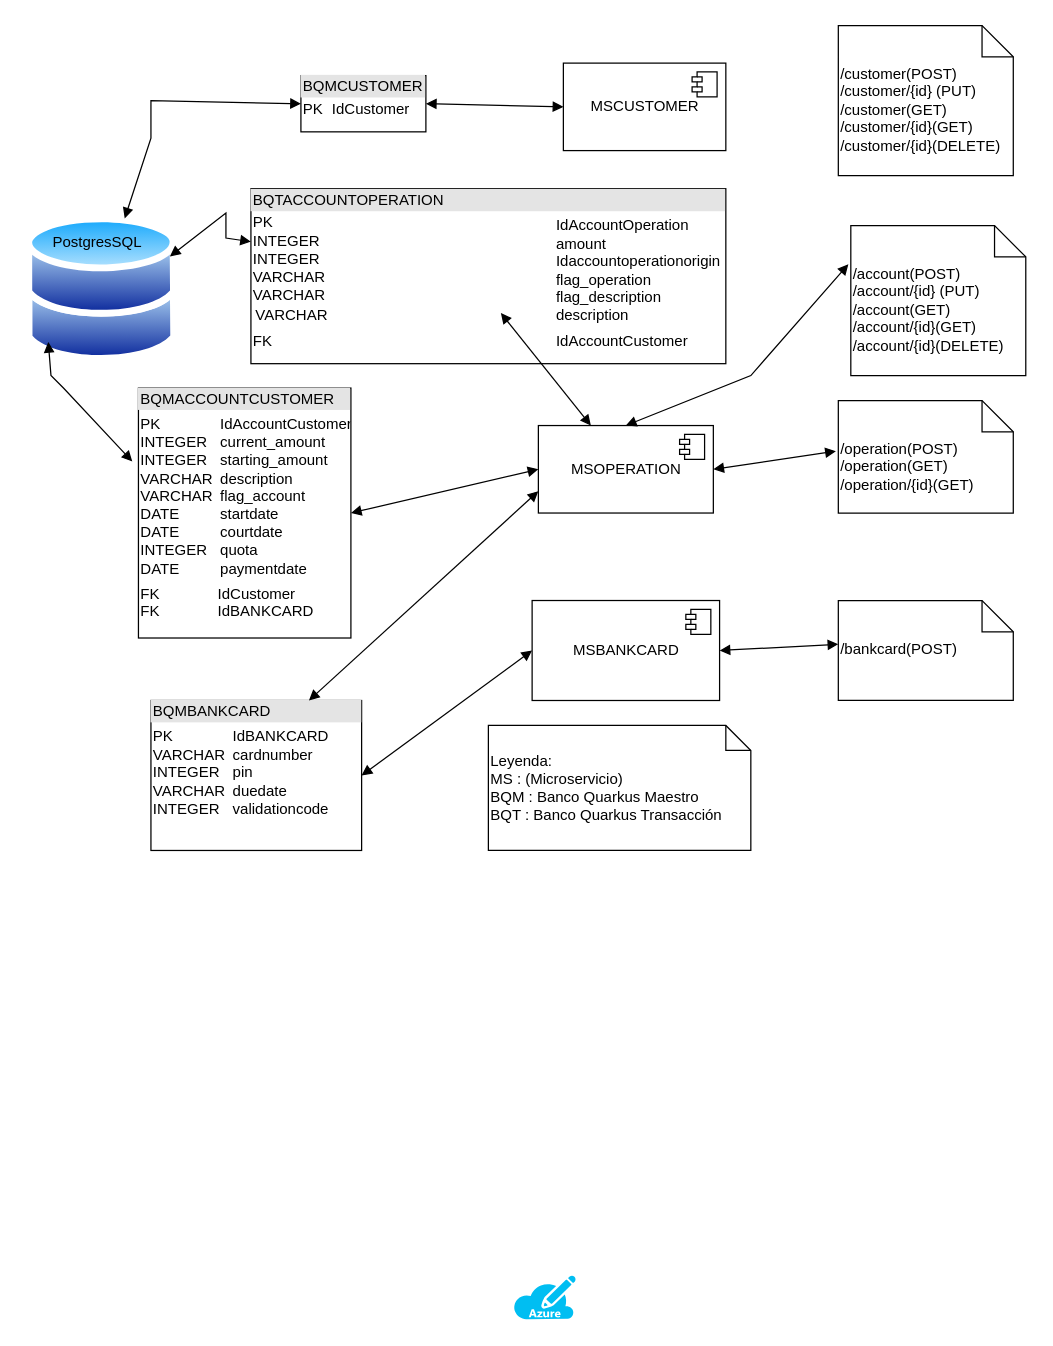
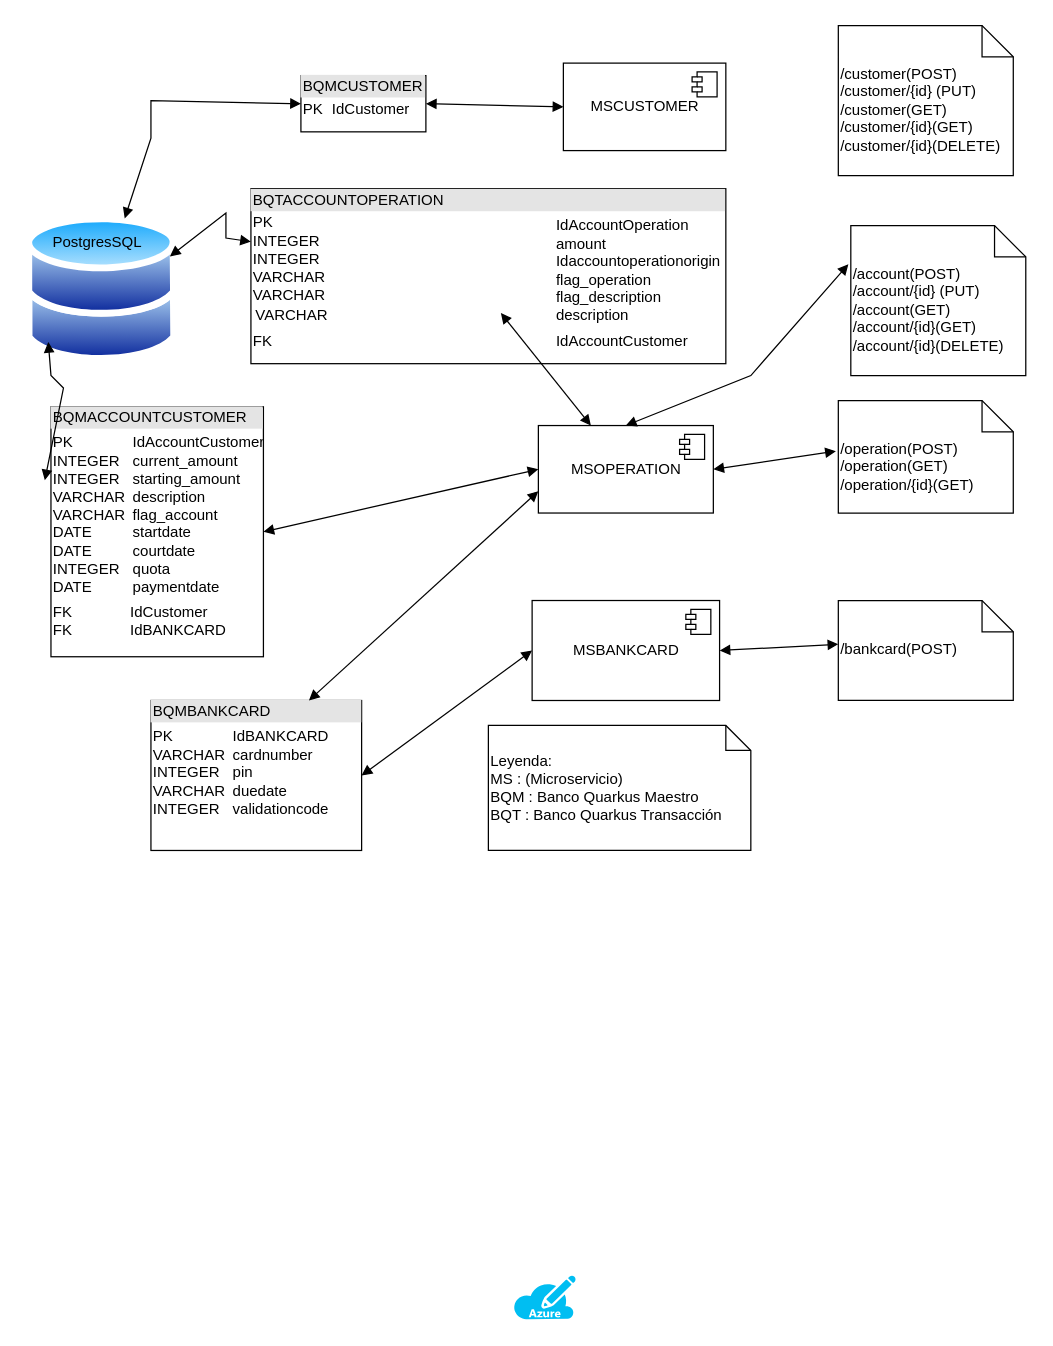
node "BQMACCOUNTCUSTOMER PK INTEGER INTEGER VARCHAR VARCHAR DATE DATE INTEGER DATE IdAccountCustomer current_amount starting_amount description flag_account startdate courtdate quota paymentdate FK FK IdCustomer IdBANKCARD": moved (244, 513) -> (157, 532)
